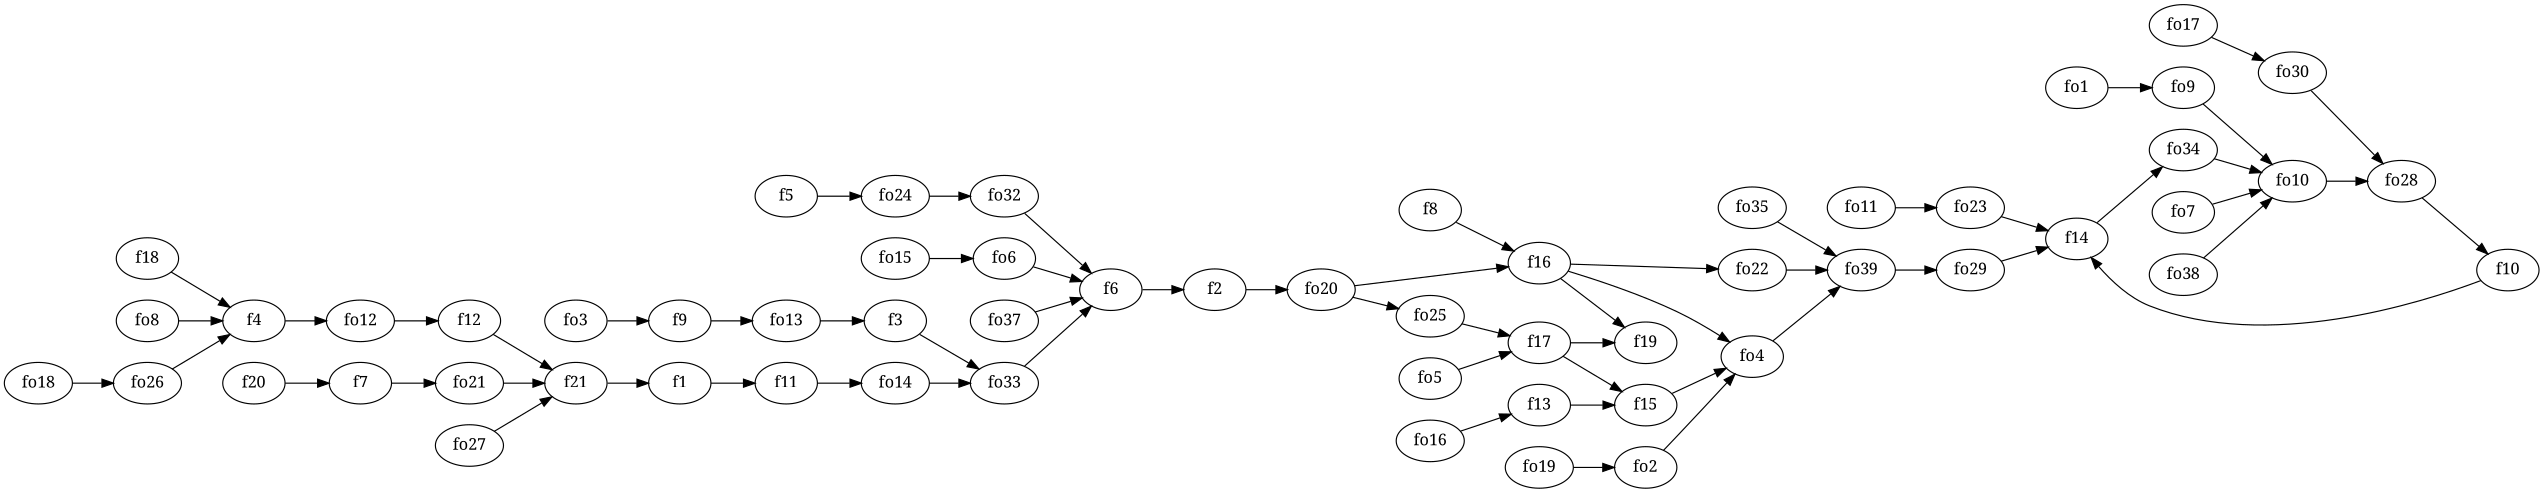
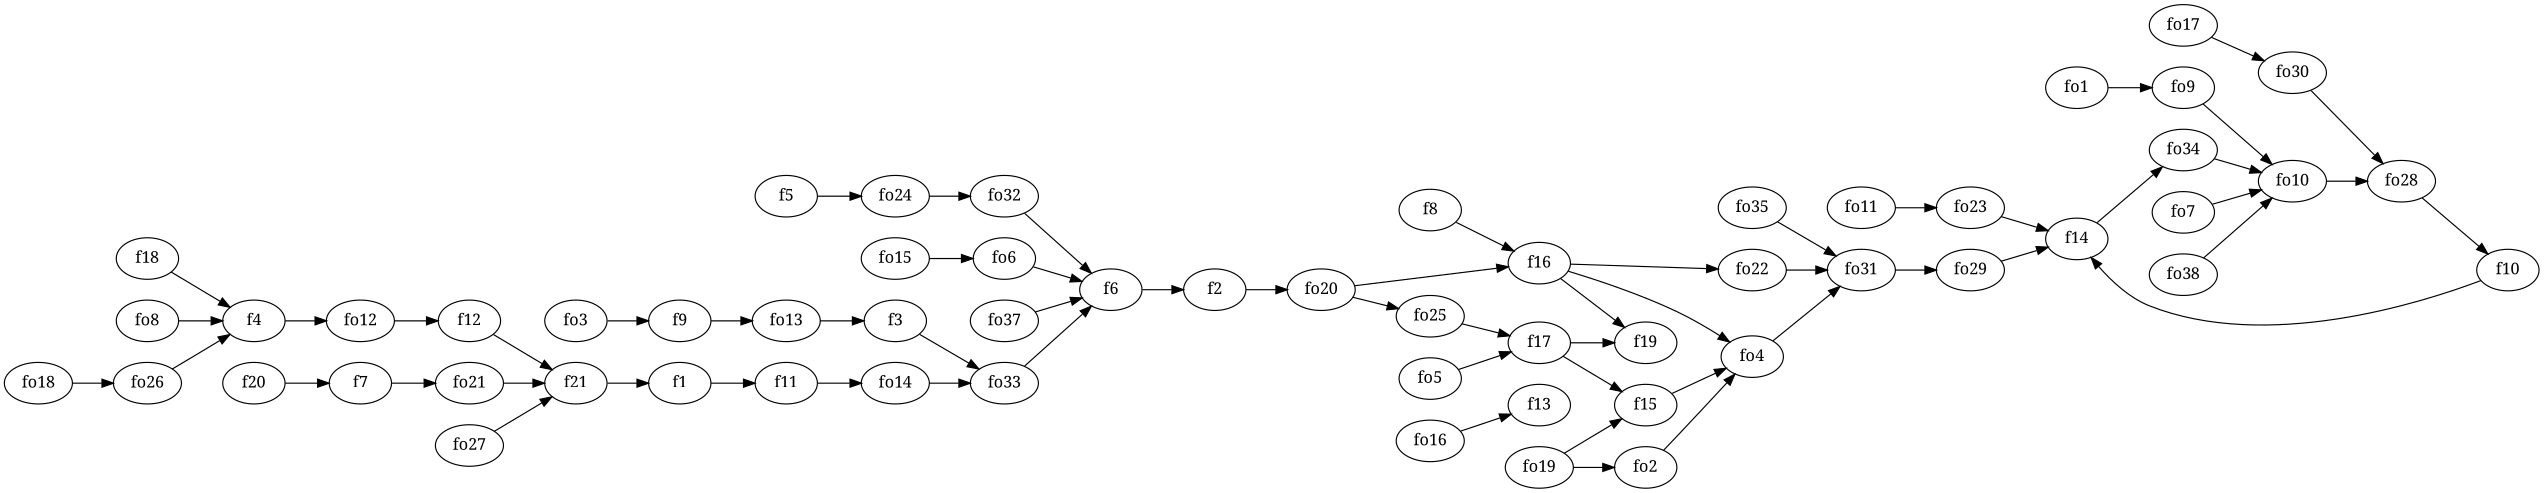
node "fo39": label "fo39" -> "fo31"
edge "f13" -> "f15": now "fo19" -> "f15"
